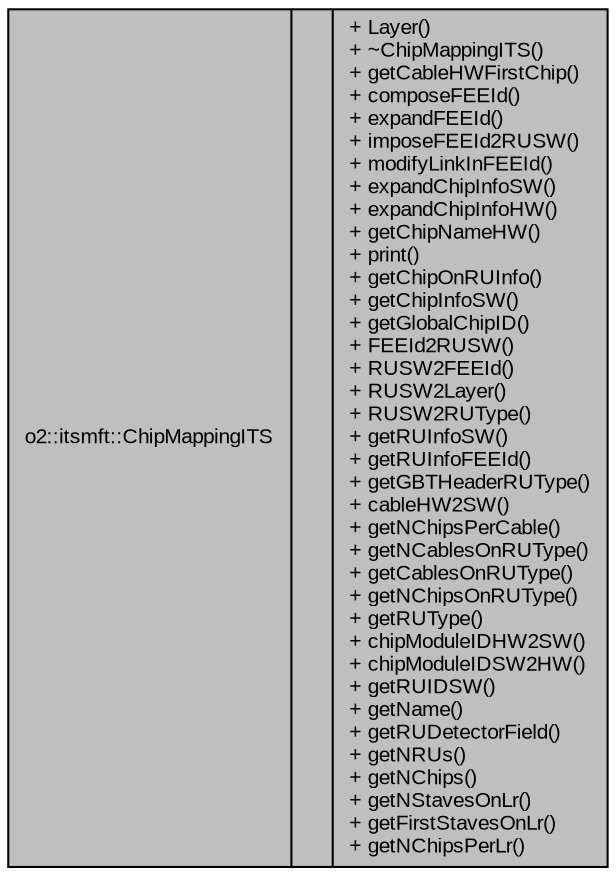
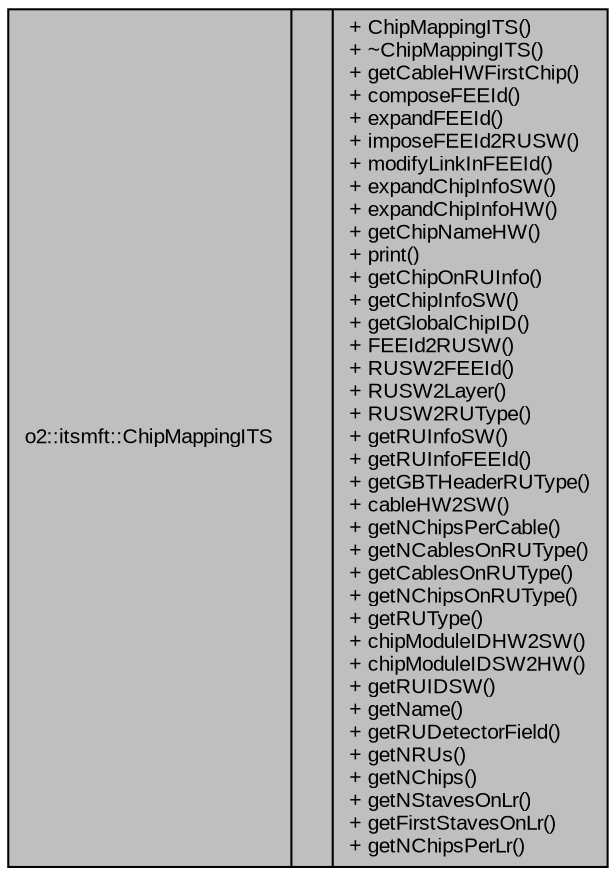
node "o2::itsmft::ChipMappingITS": text "+ Layer()" -> "+ ChipMappingITS()"
